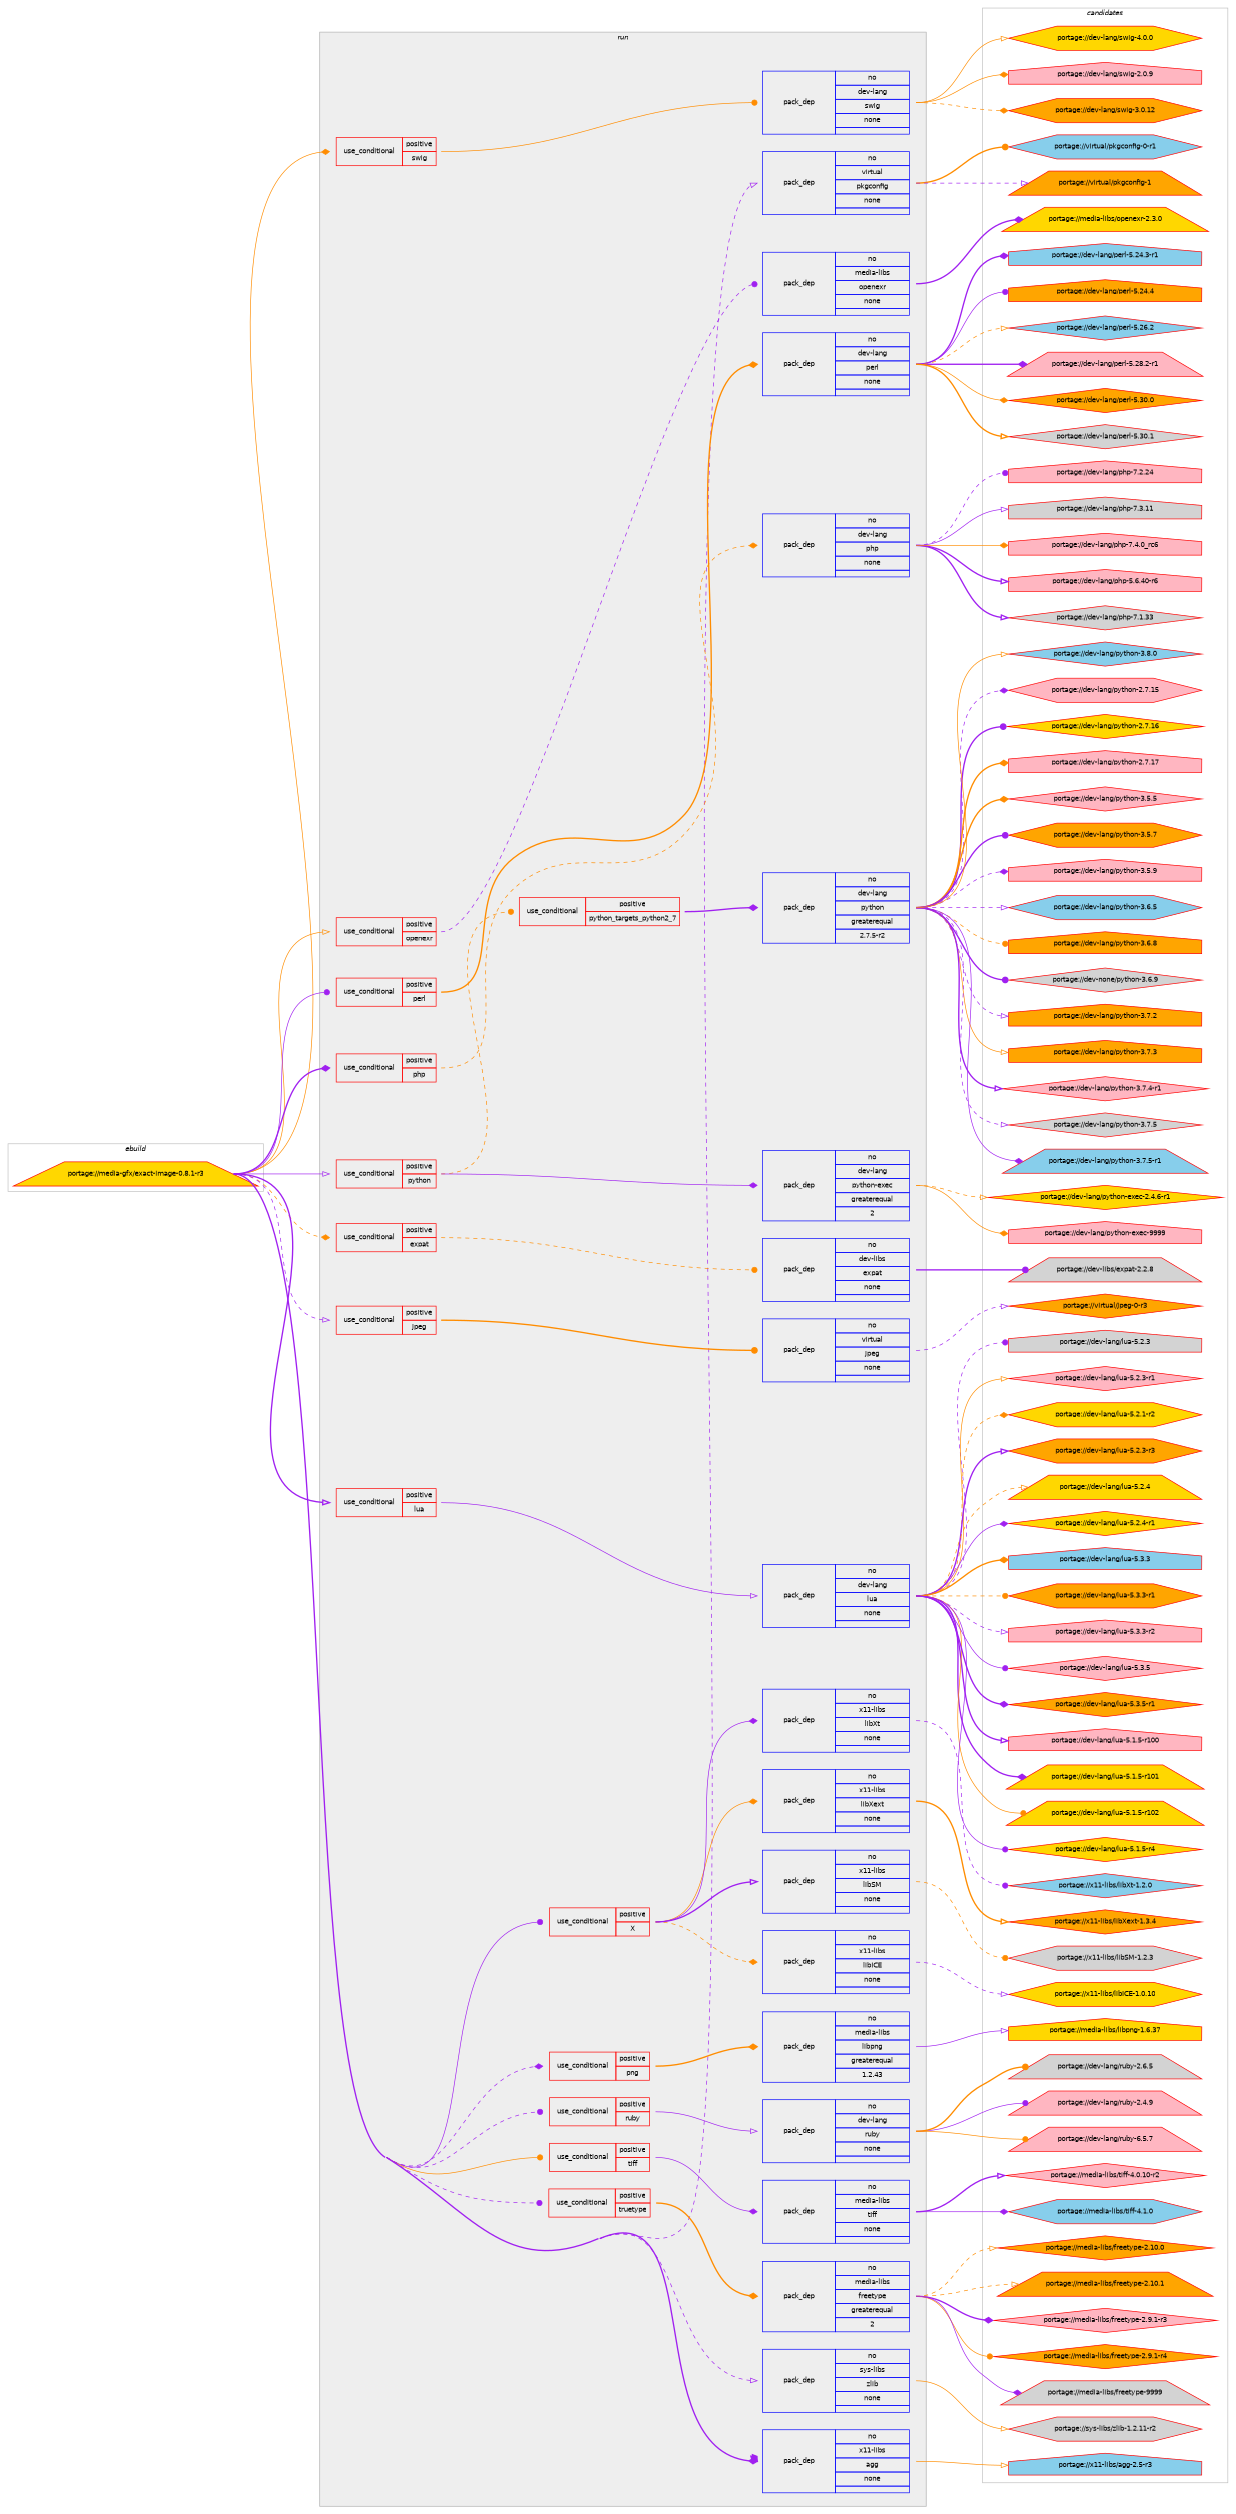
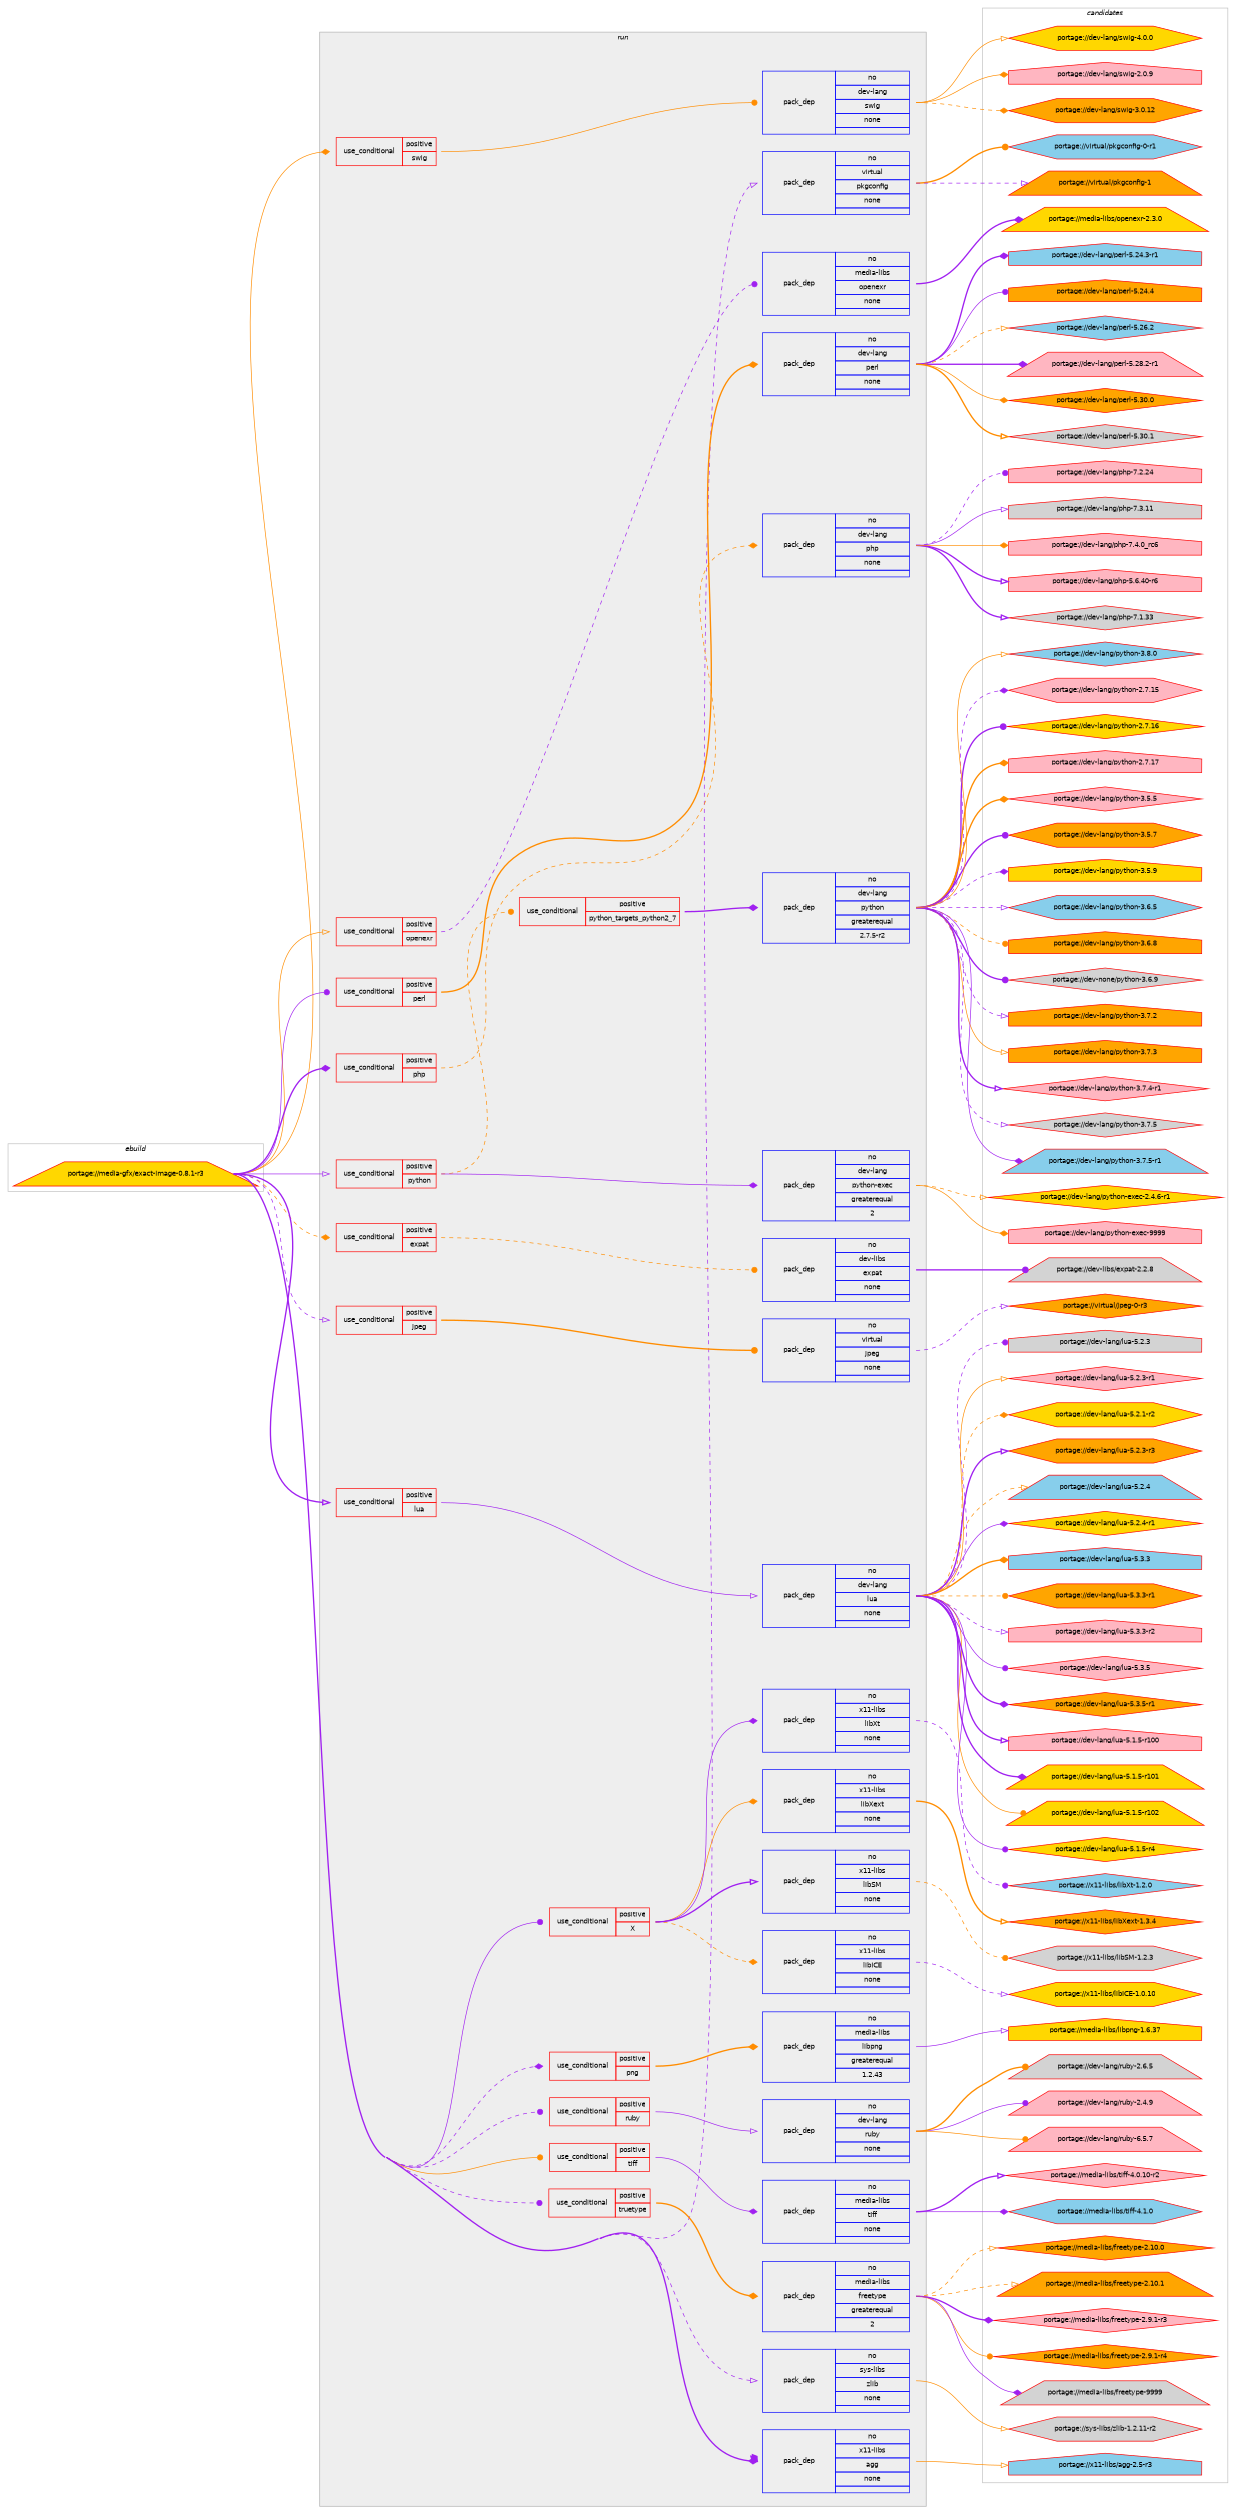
node "portage://dev-lang/python-3.5.9": fillcolor lightpink -> gold
node "portage://dev-lang/lua-5.2.4": fillcolor gold -> skyblue
